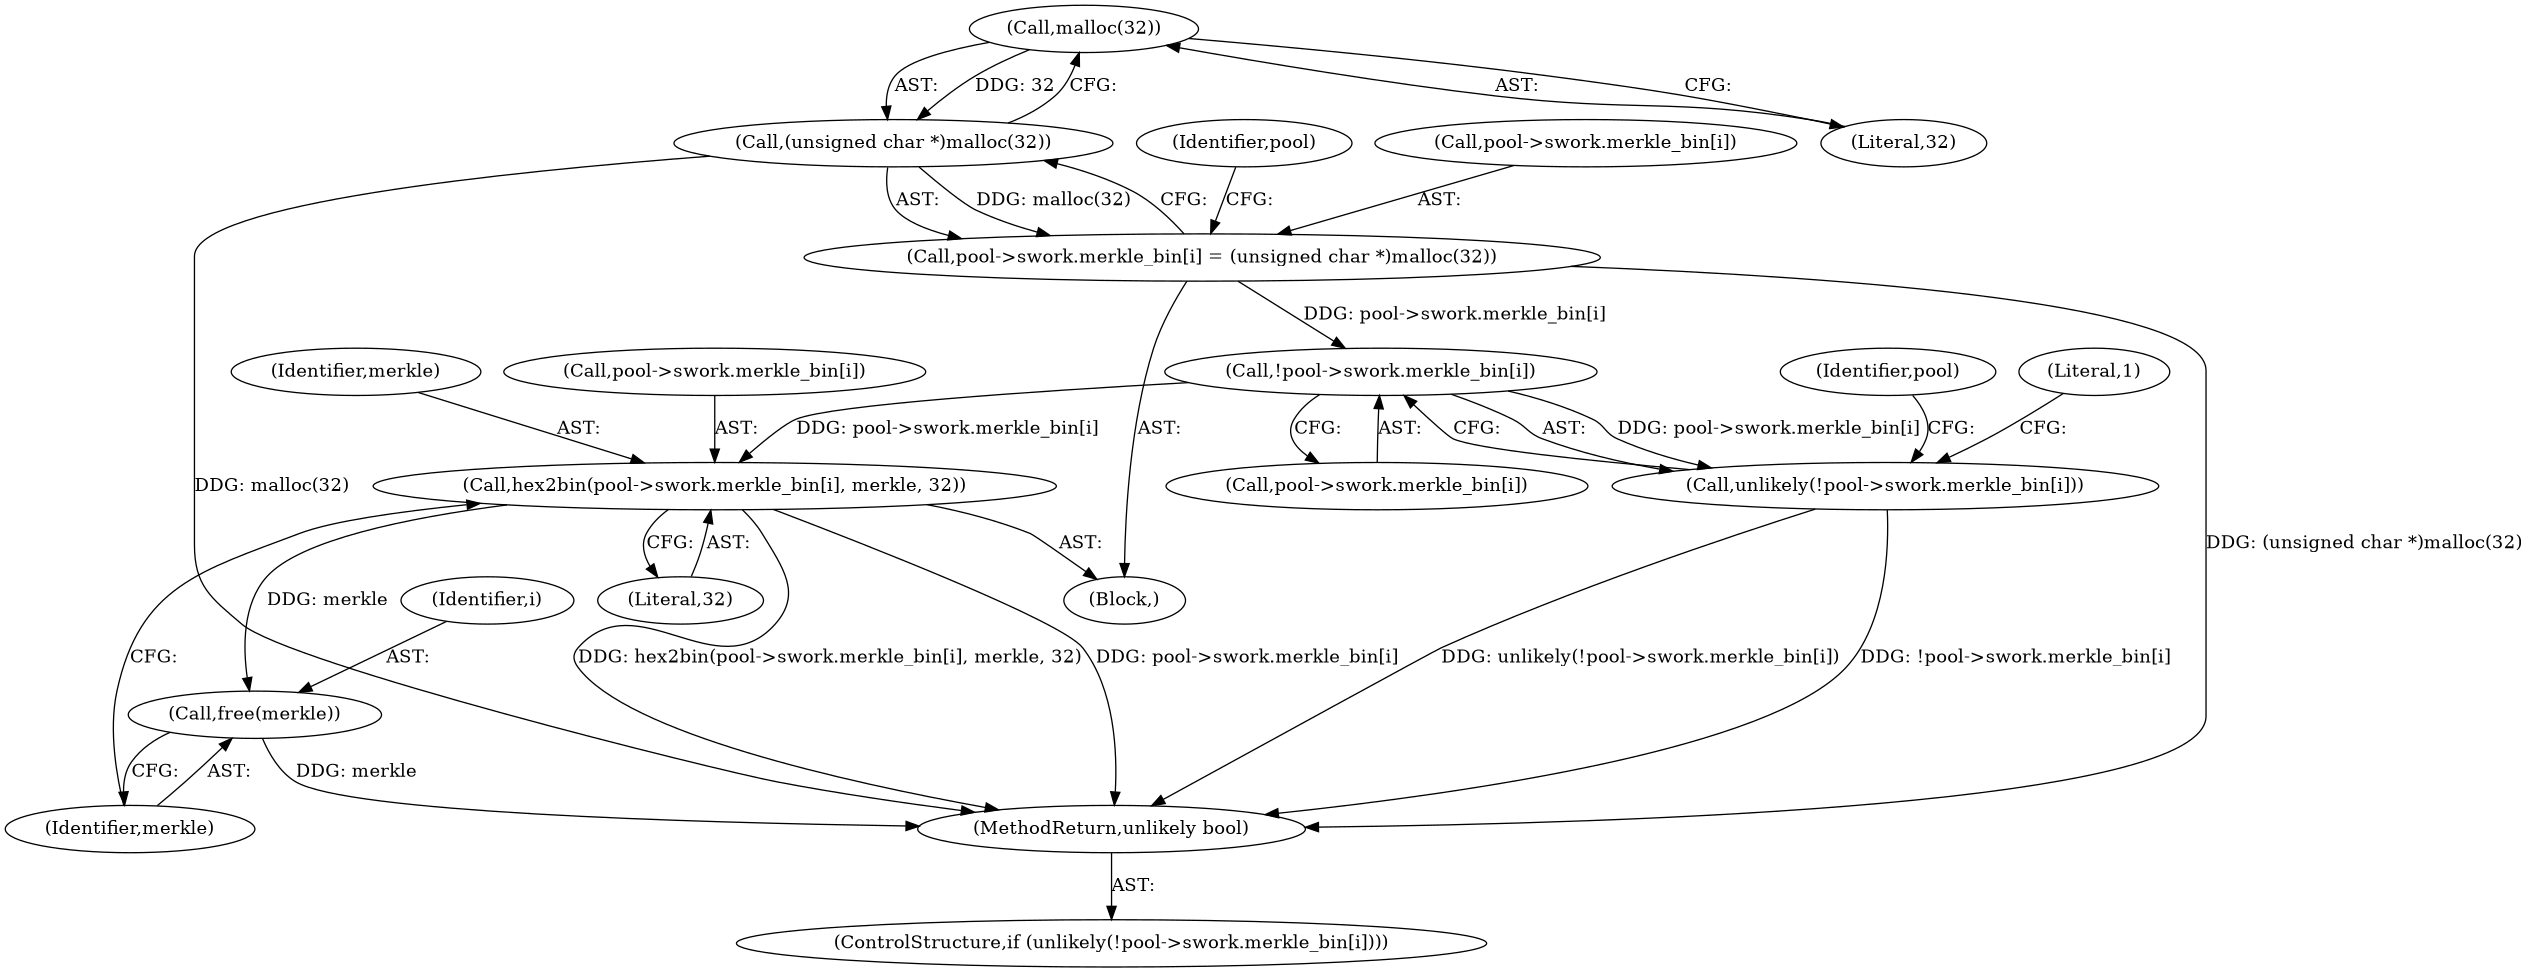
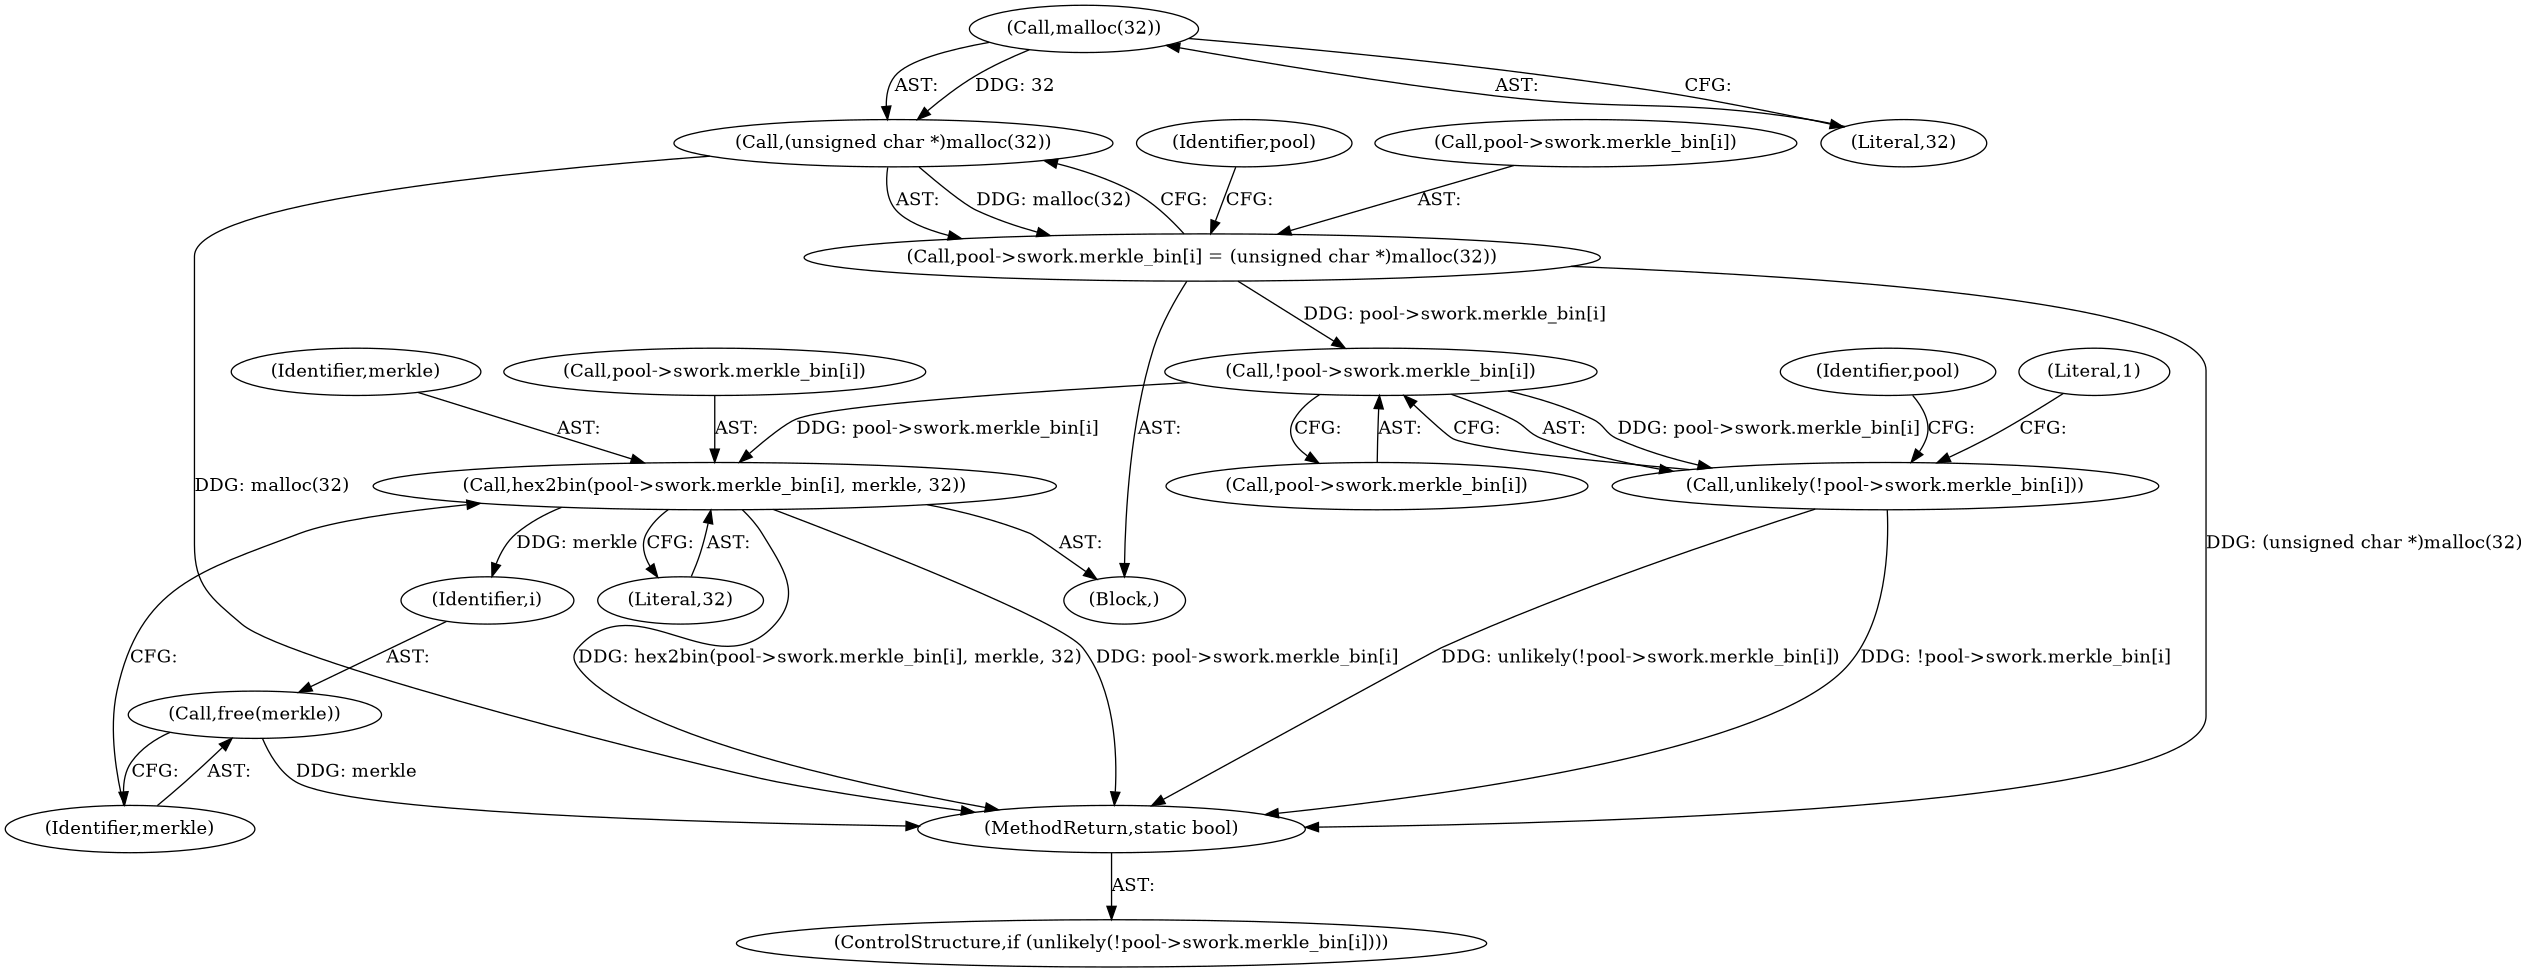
edge "(Call,(unsigned char *)malloc(32))" -> "(Call,malloc(32))": removed, label "CFG:"
edge "(Call,hex2bin(pool->swork.merkle_bin[i], merkle, 32))" -> "(Call,free(merkle))": now "(Call,hex2bin(pool->swork.merkle_bin[i], merkle, 32))" -> "(Identifier,i)"
node "(MethodReturn,unlikely bool)": label "(MethodReturn,unlikely bool)" -> "(MethodReturn,static bool)"
